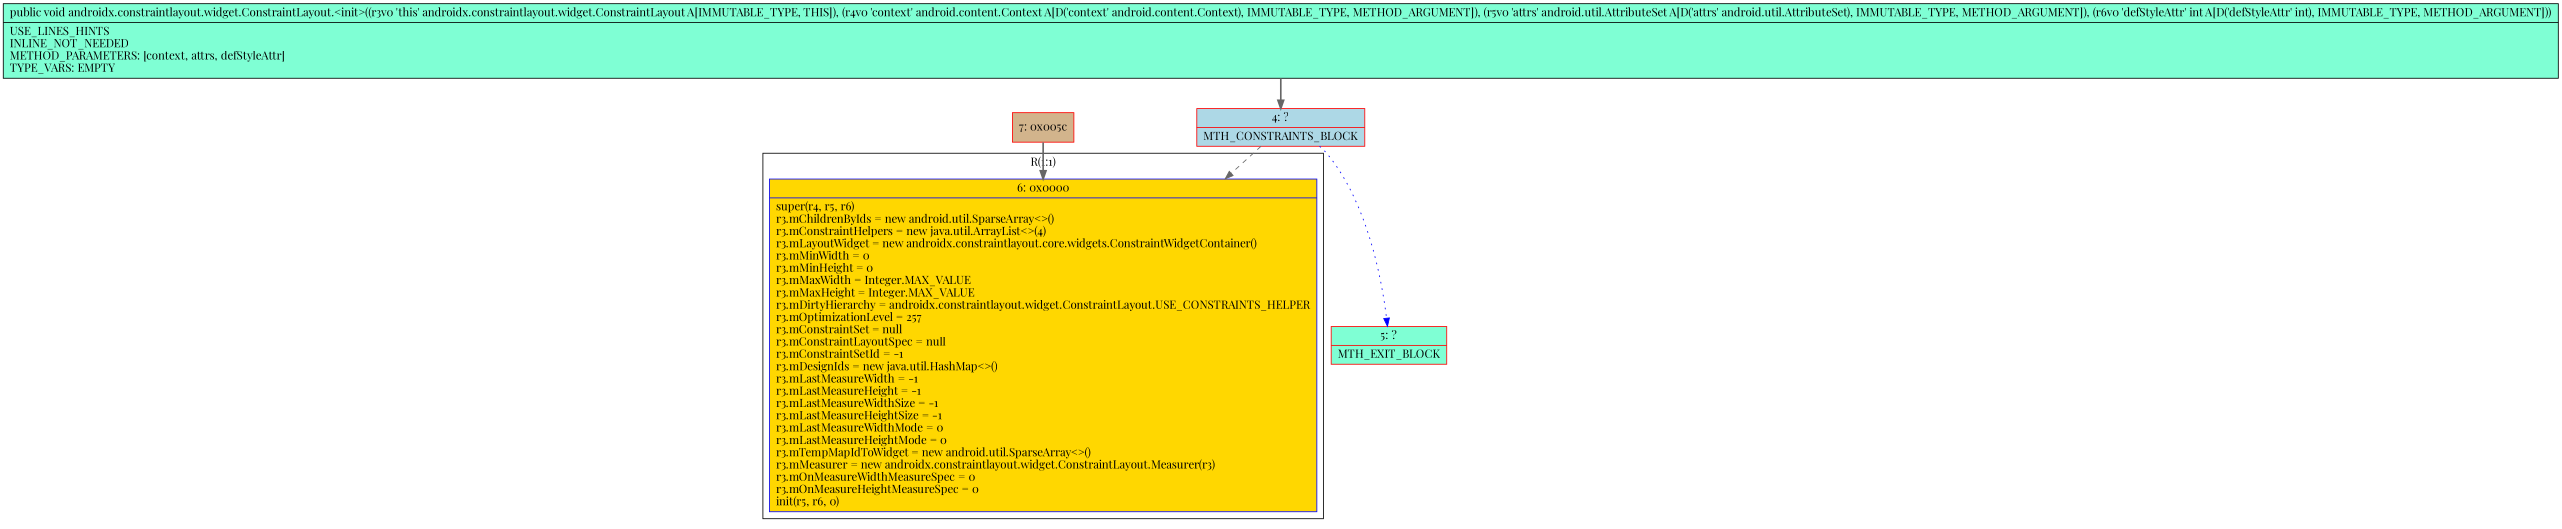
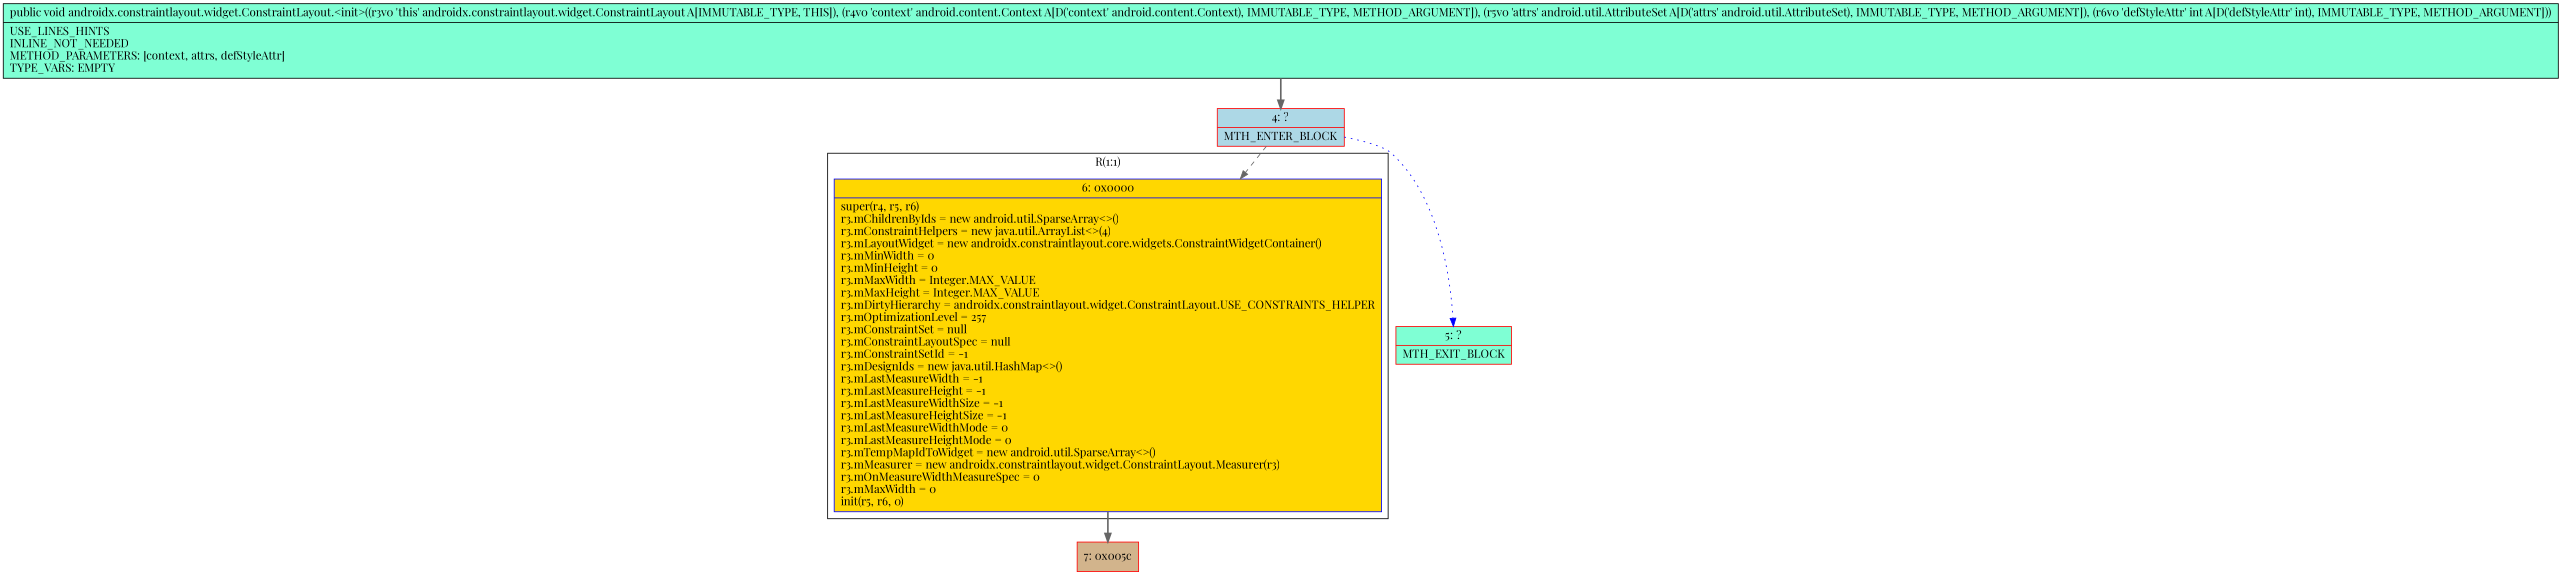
node "4: ?": text "MTH_CONSTRAINTS_BLOCK" -> "MTH_ENTER_BLOCK"
edge "7: 0x005c" -> "6: 0x0000": reversed
node "6: 0x0000": text "r3.mOnMeasureHeightMeasureSpec = 0" -> "r3.mMaxWidth = 0"
